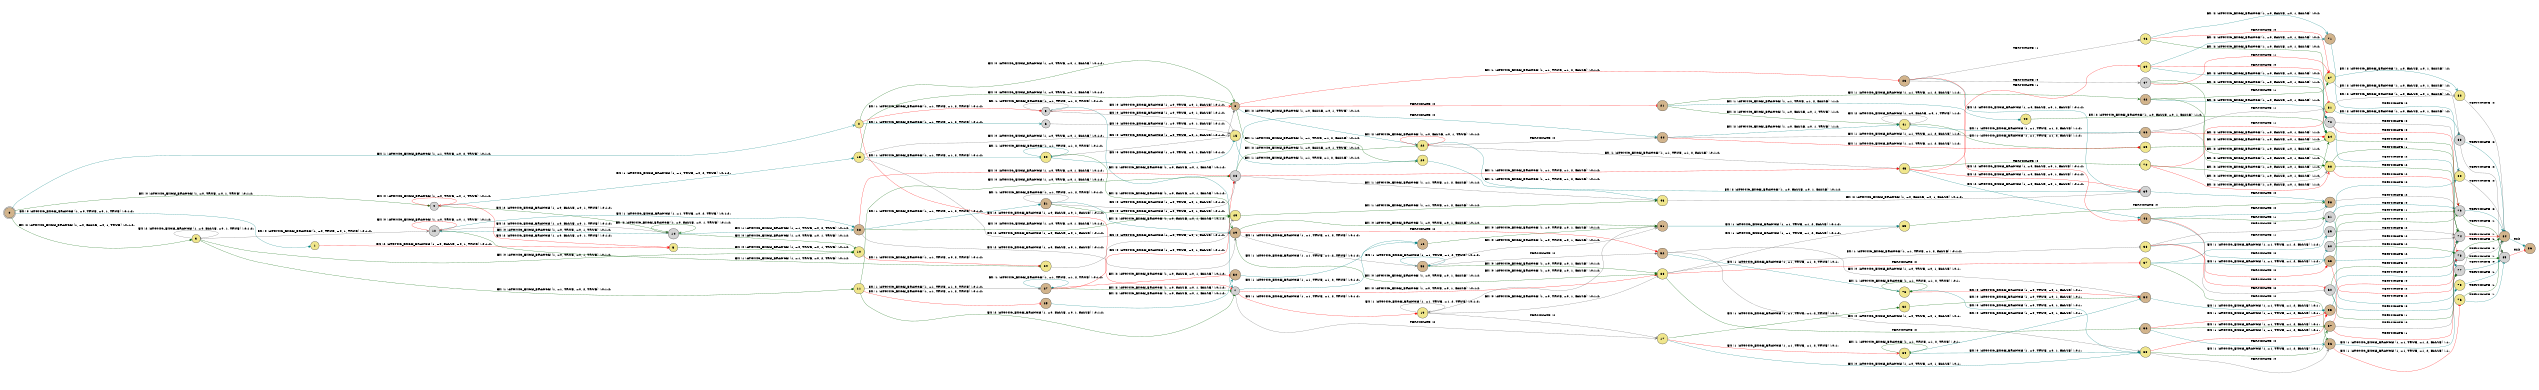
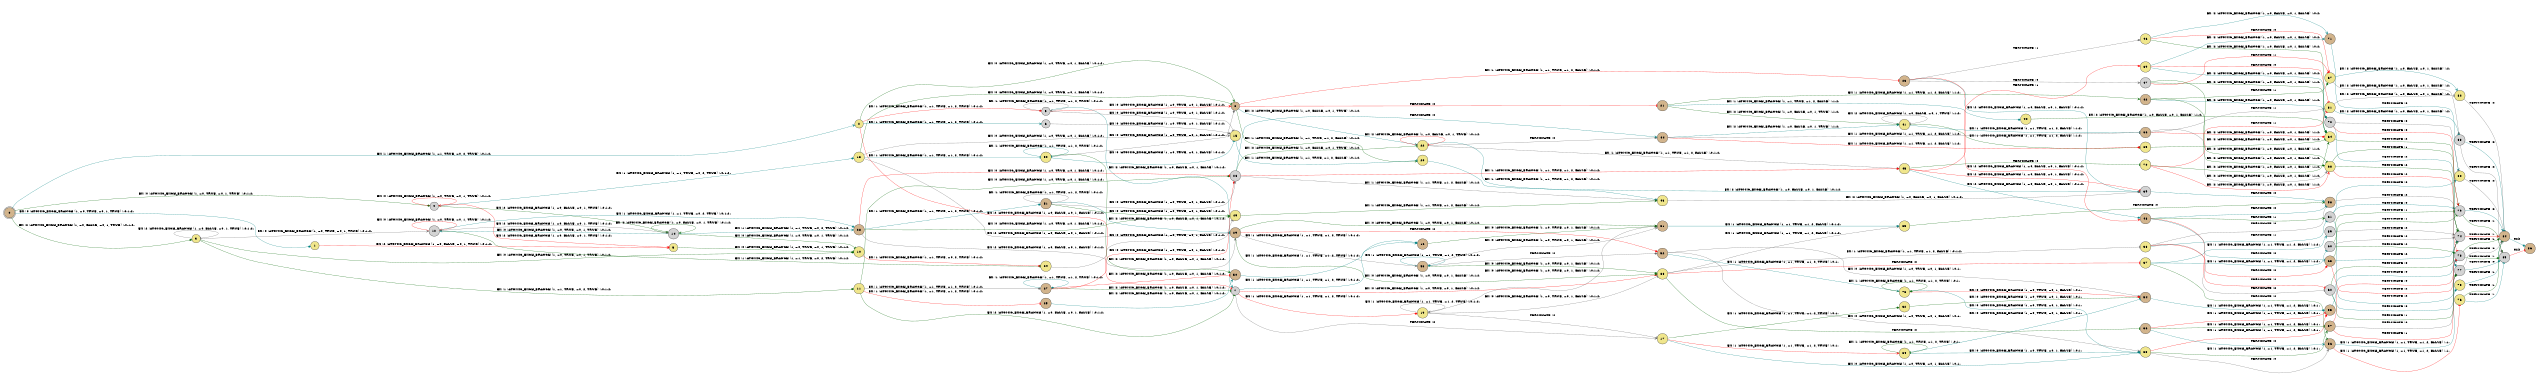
edge "30" -> "29": now "30" -> "50"
